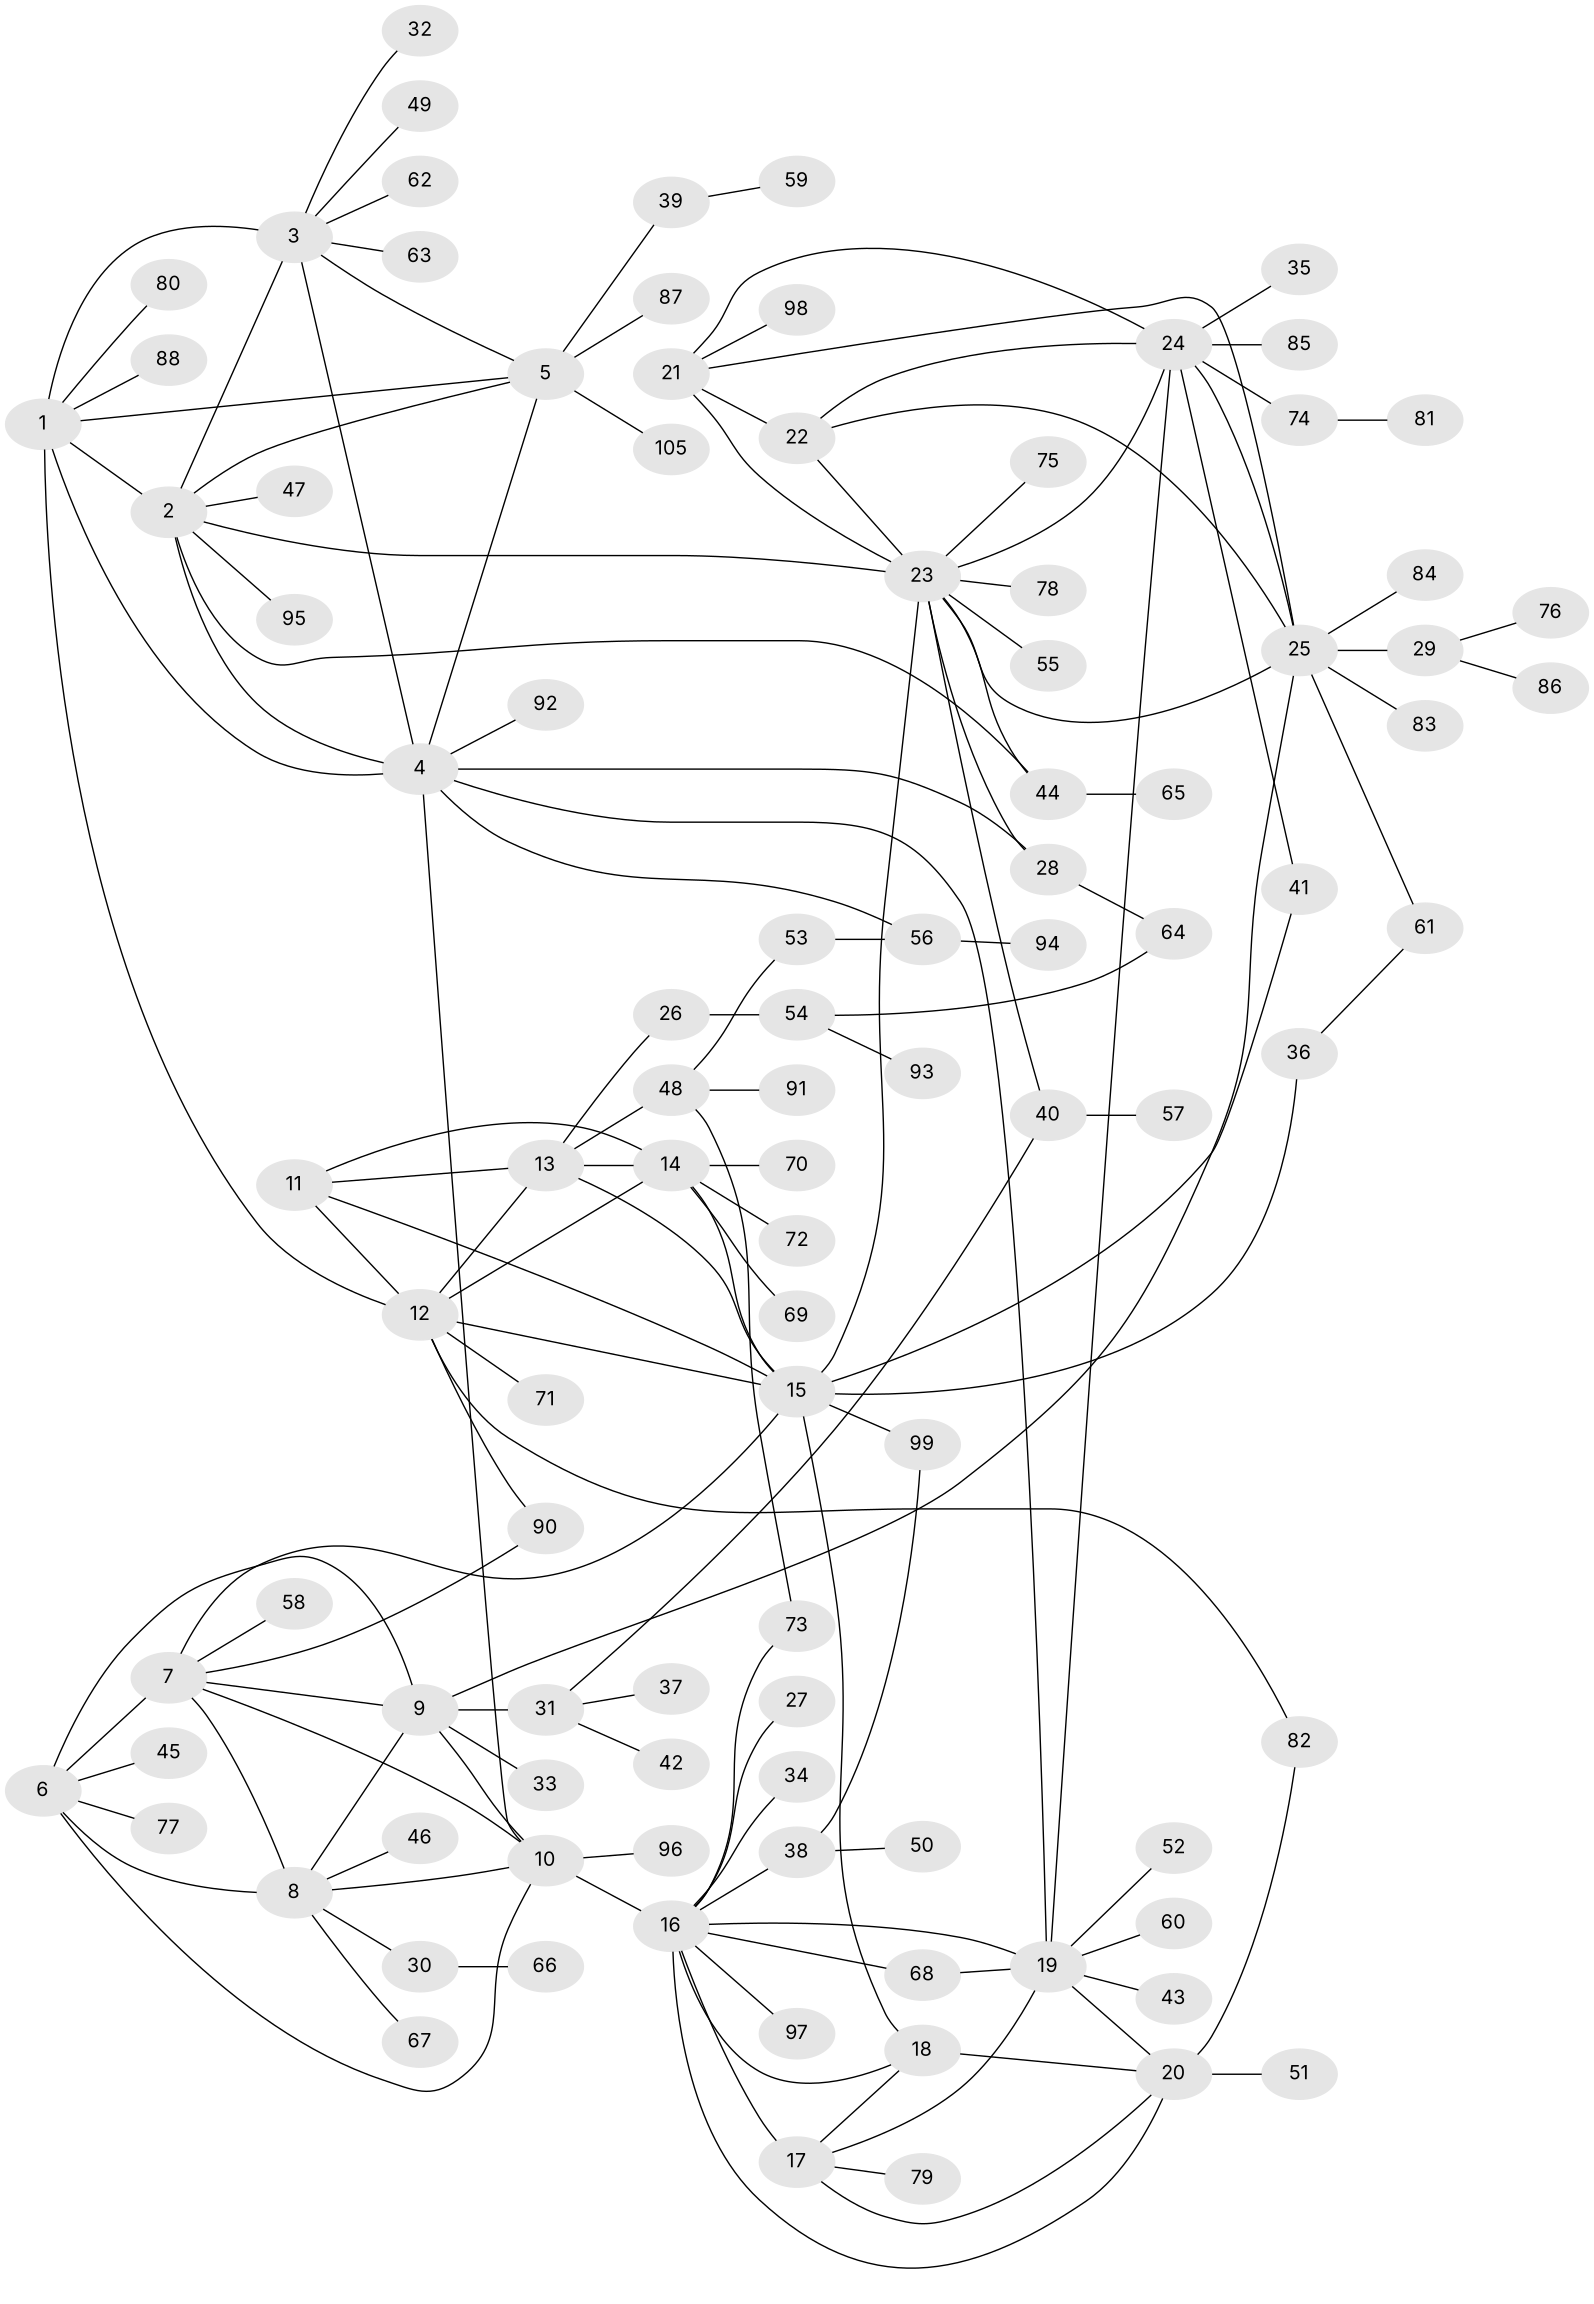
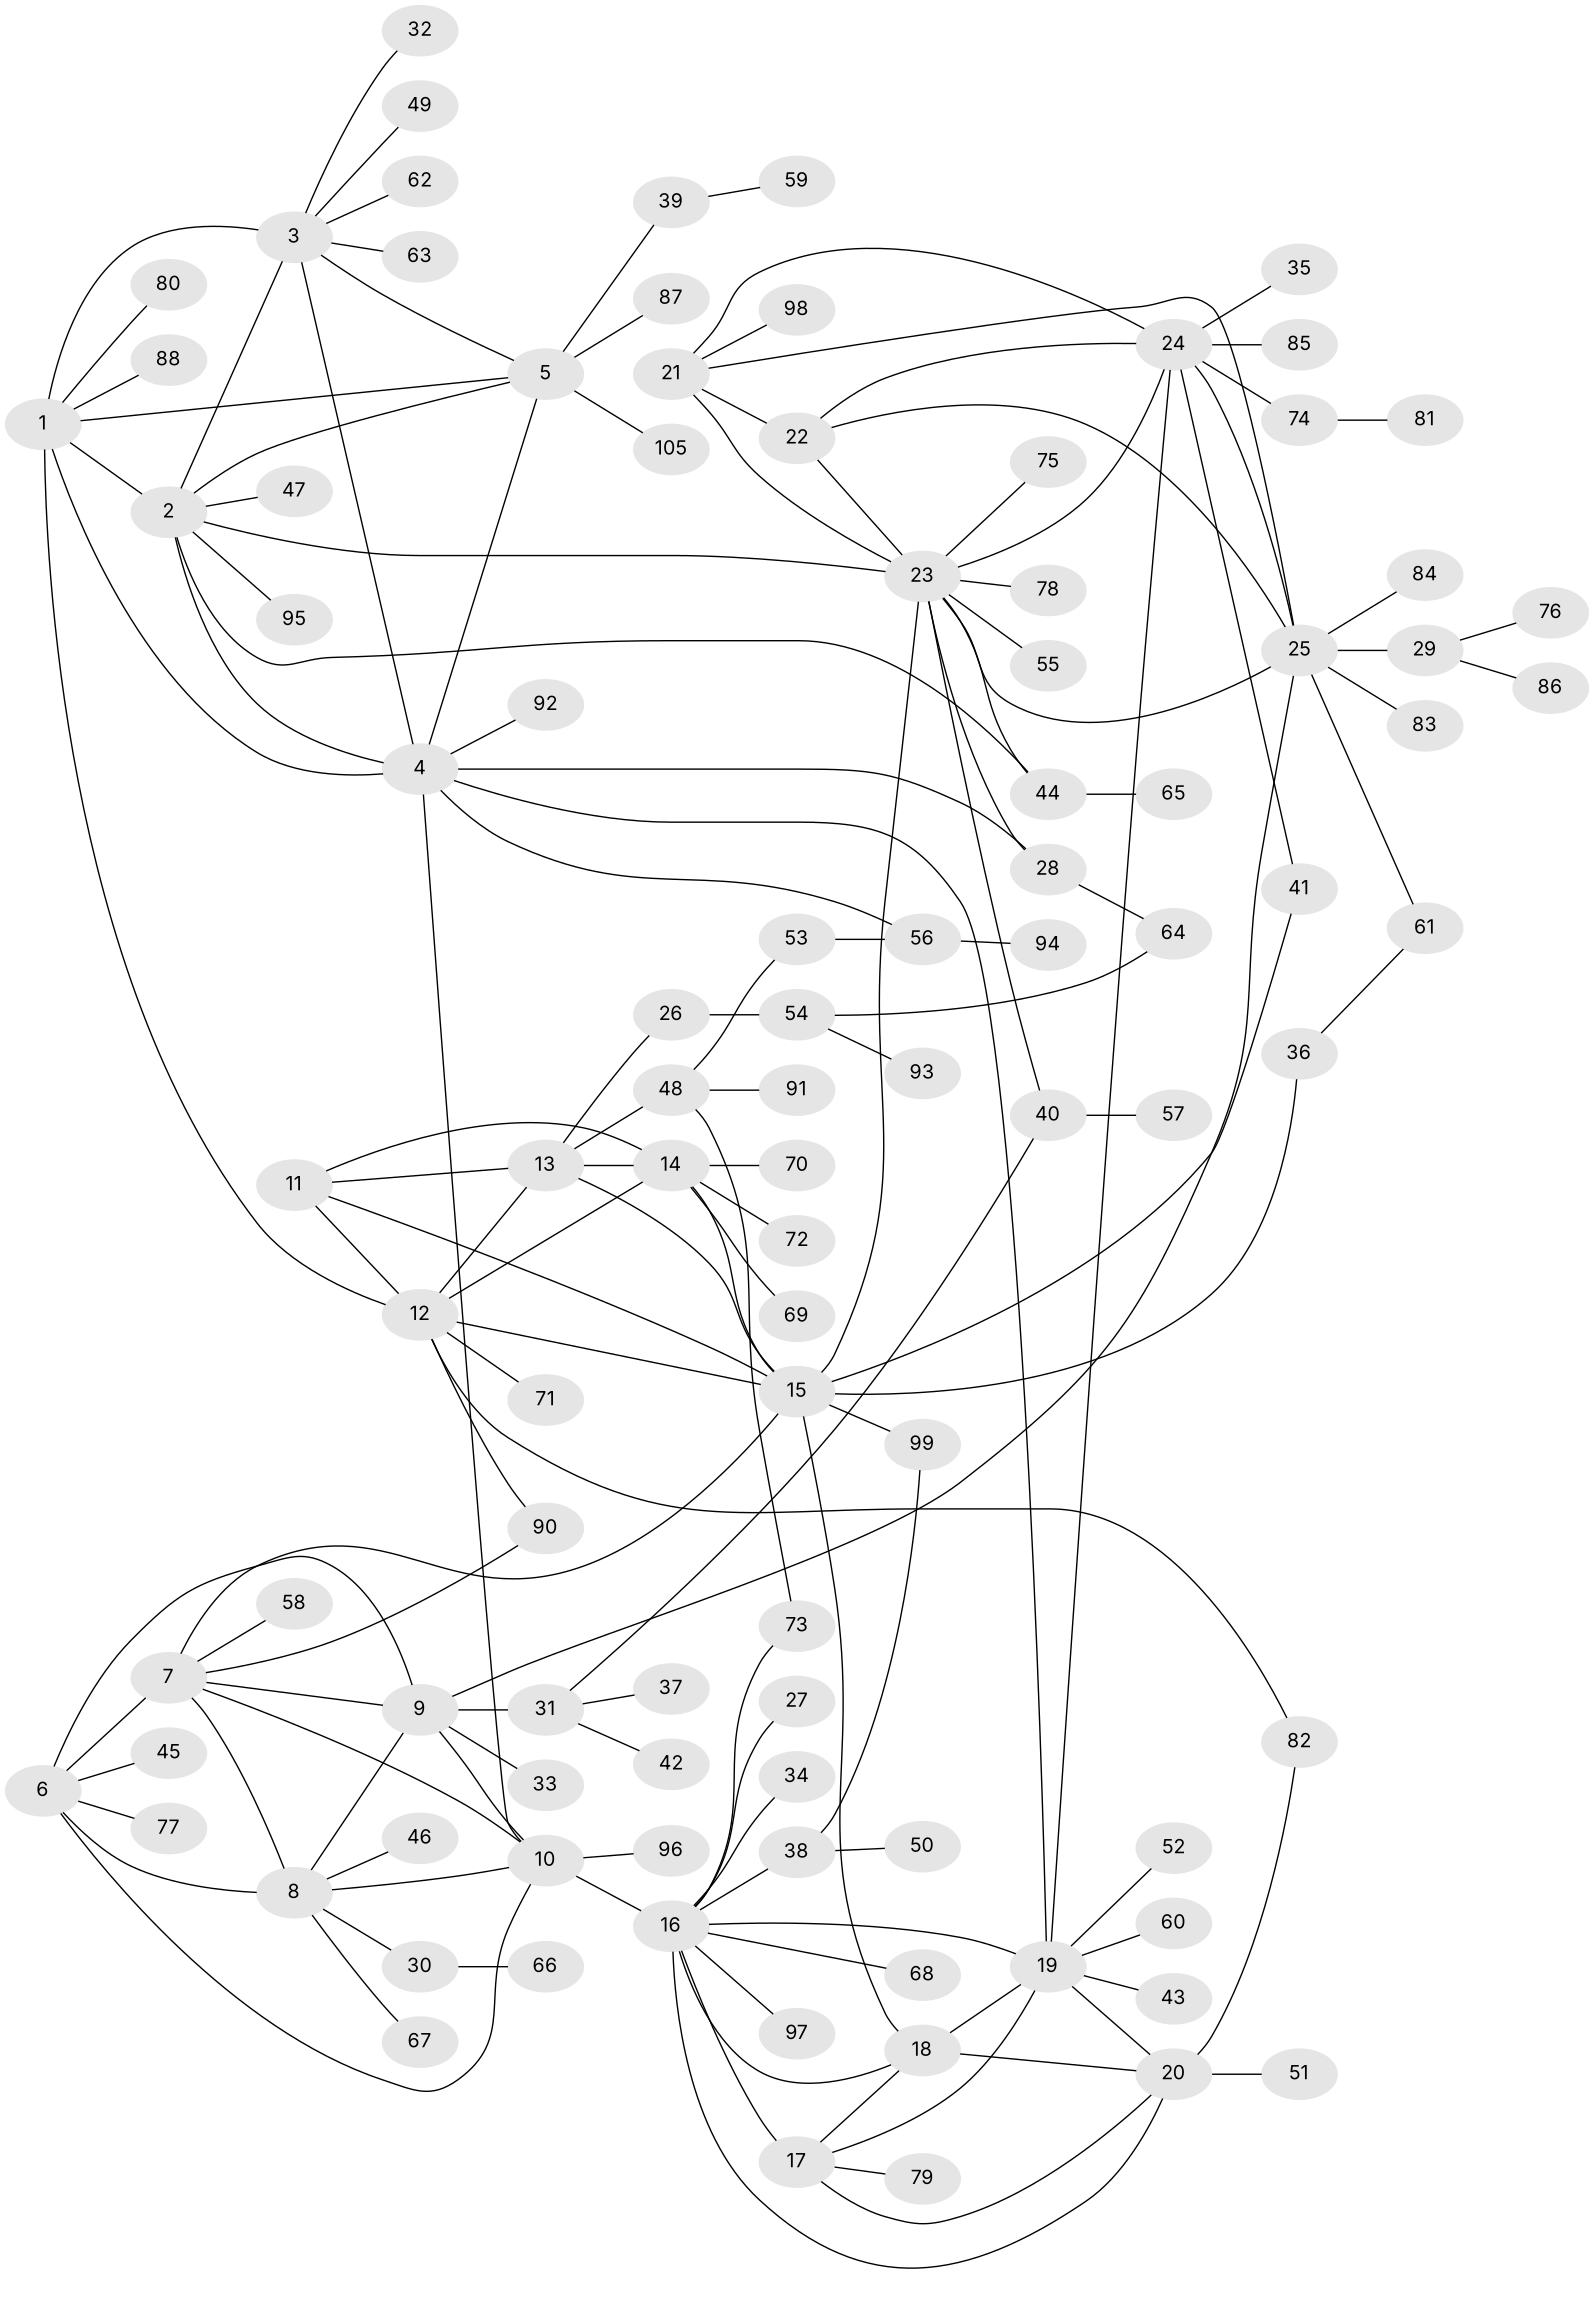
edge "19" -- "68": now "19" -- "18"
